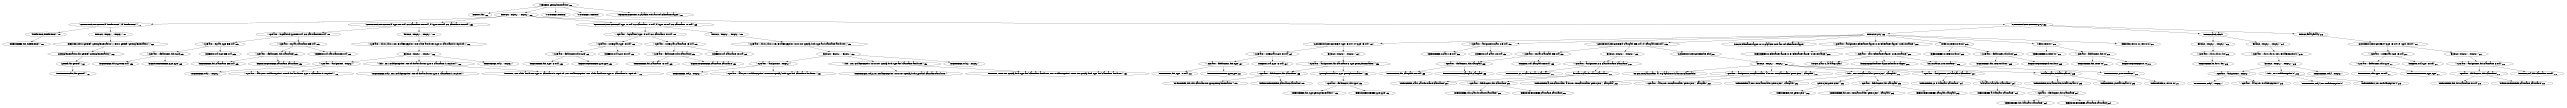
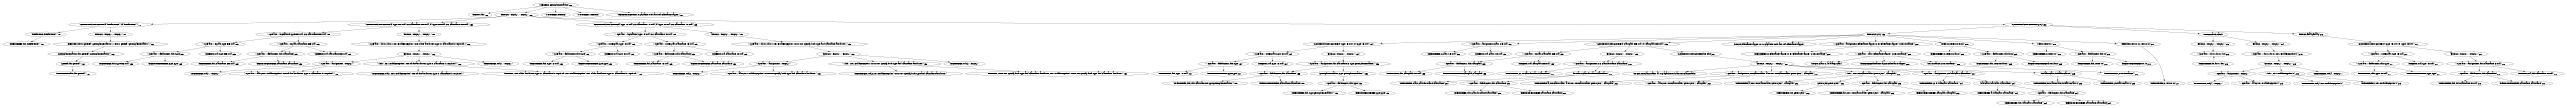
edge "(<operator>.throw,throw be;)" -> "(IDENTIFIER,be,throw be;)": reversed
edge "(IDENTIFIER,c,c.newInstance())" -> "(IDENTIFIER,m,return m;)": now "(RETURN,return m;,return m;)" -> "(IDENTIFIER,m,return m;)"
